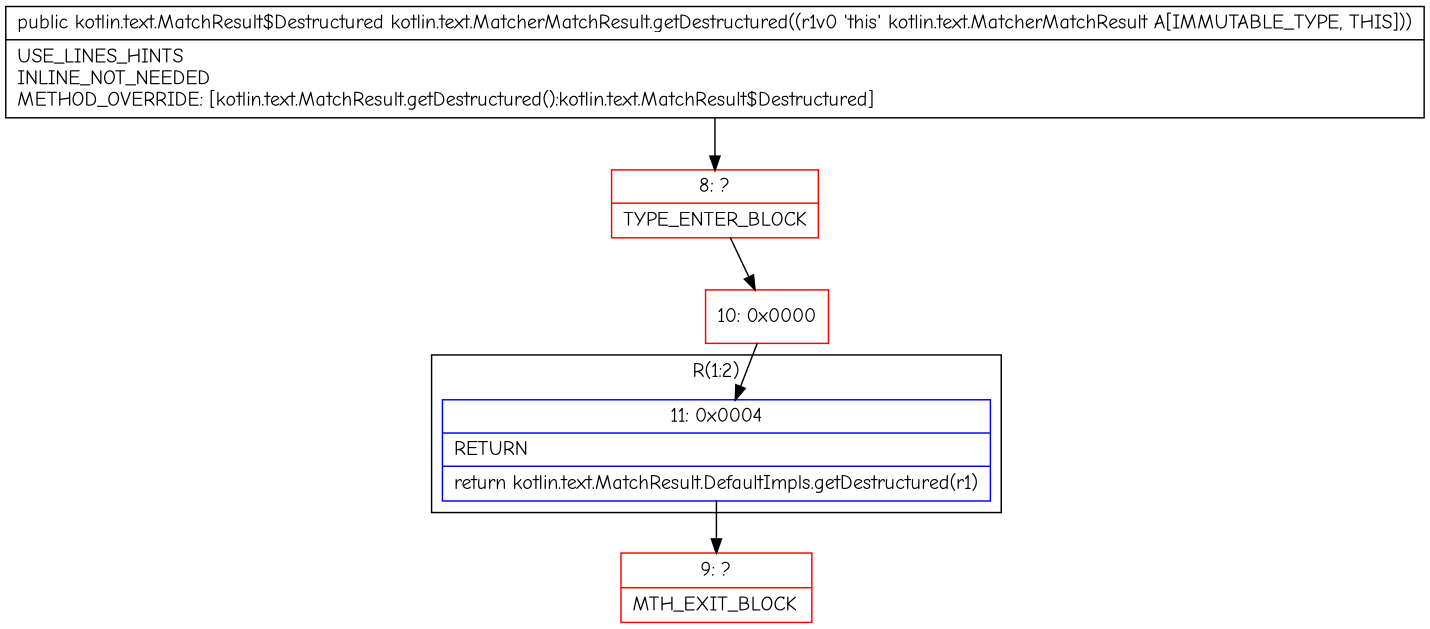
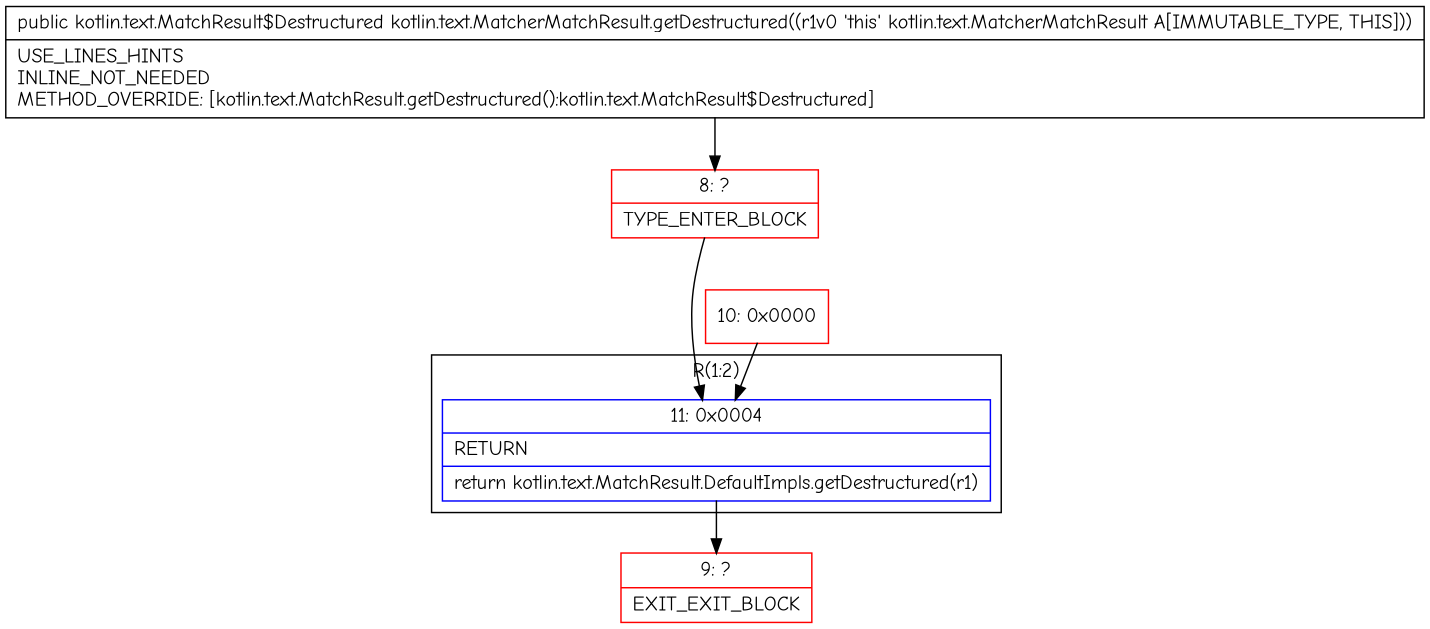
edge "8: ?" -> "10: 0x0000": now "8: ?" -> "11: 0x0004"
node "9: ?": text "MTH_EXIT_BLOCK" -> "EXIT_EXIT_BLOCK"
